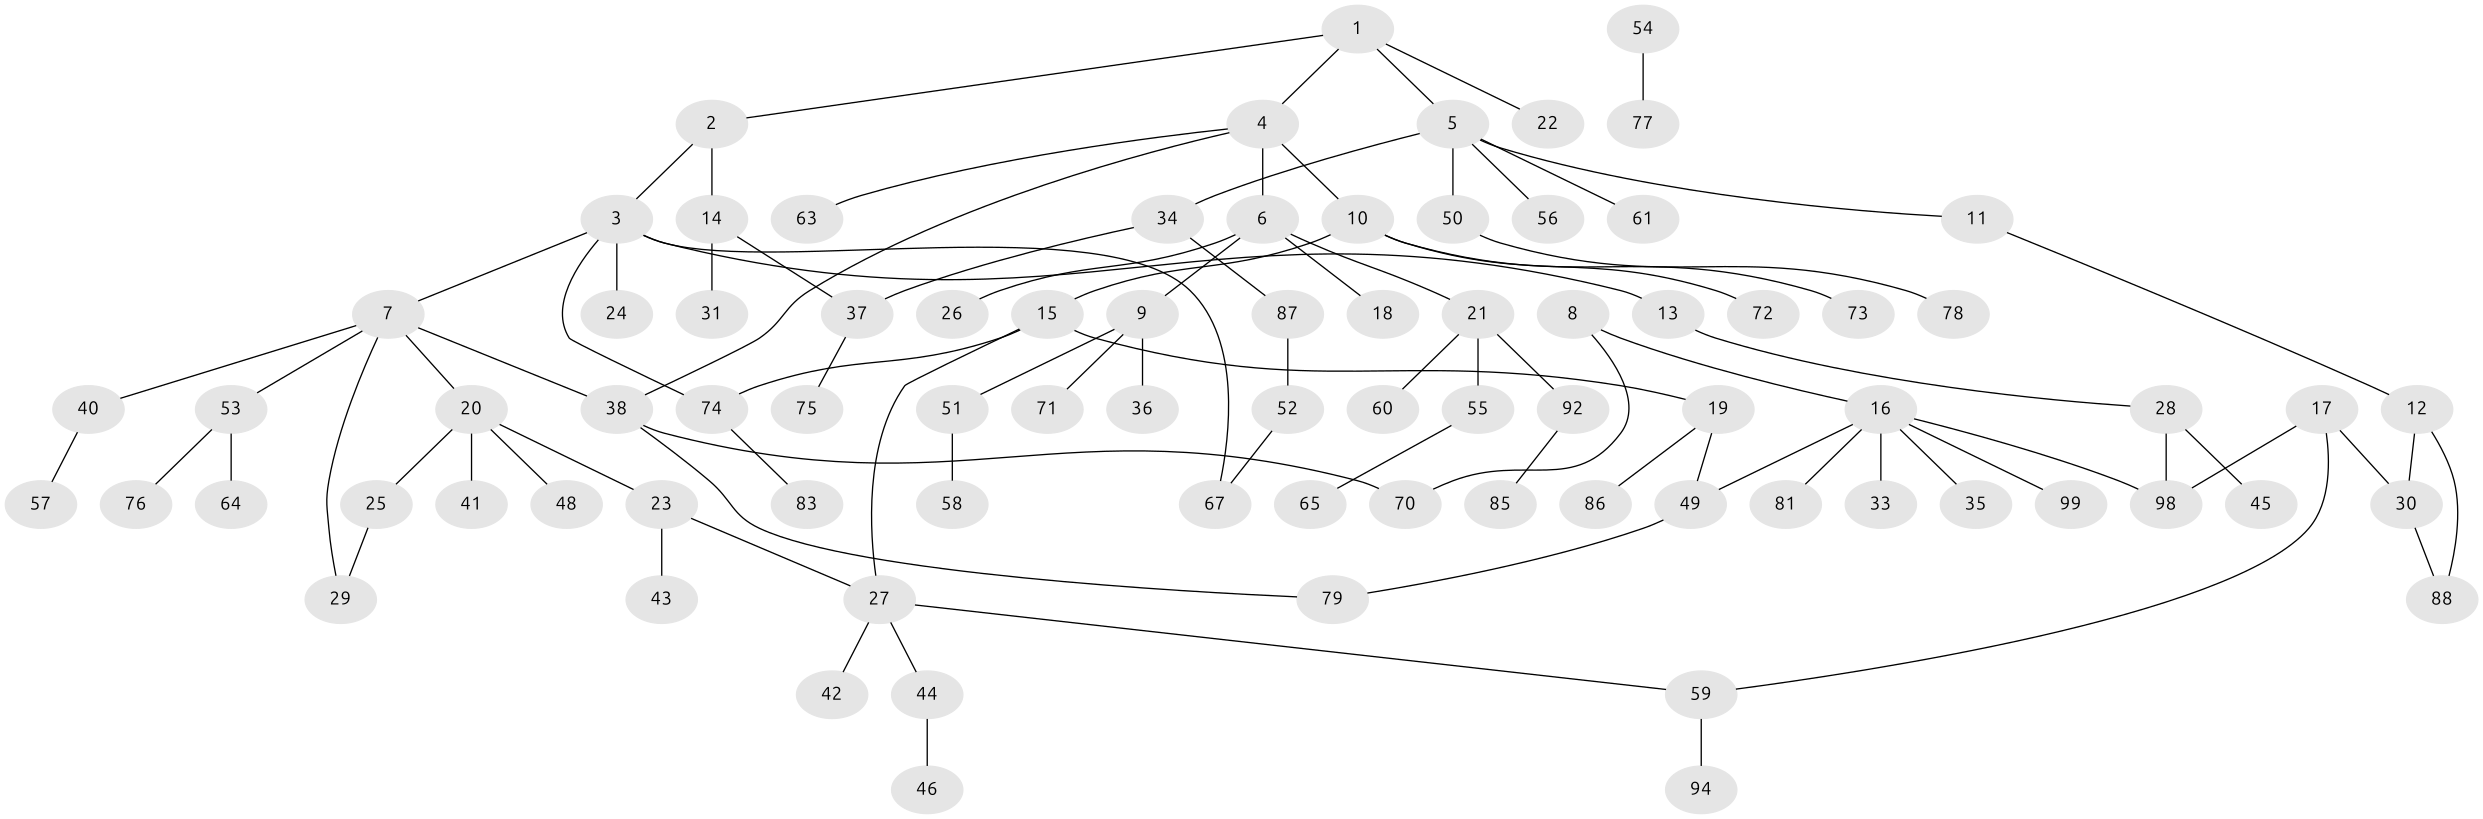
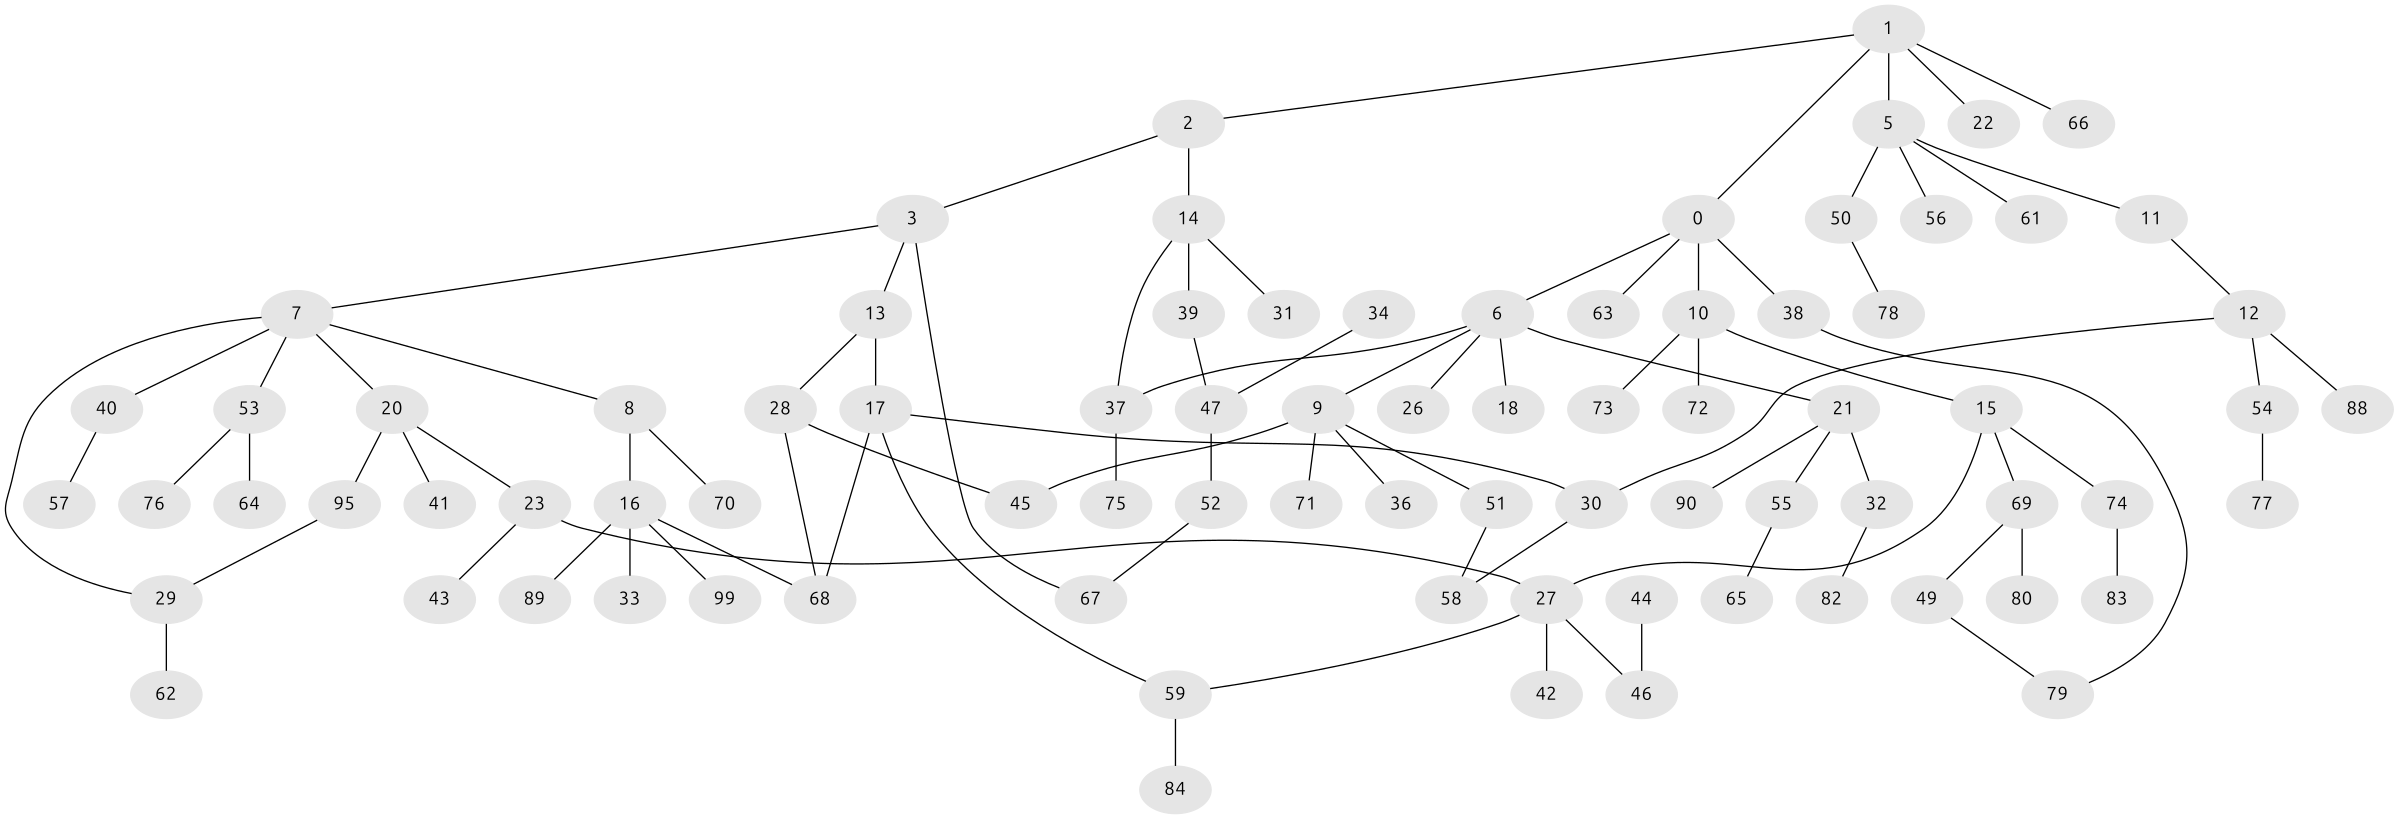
node "4": label "4" -> "0"
node "66": added
edge "5" -- "34": removed
edge "34" -- "37": now "6" -- "37"
node "24": removed
node "39": added
node "87": label "87" -> "47"
edge "3" -- "74": removed
edge "7" -- "38": now "7" -- "8"
edge "13" -- "17": added
edge "12" -- "54": added
node "60": label "60" -> "90"
node "92": label "92" -> "32"
node "19": label "19" -> "69"
edge "9" -- "45": added
edge "38" -- "70": removed
edge "16" -- "49": removed
node "25": label "25" -> "95"
node "48": removed
node "85": label "85" -> "82"
node "86": label "86" -> "80"
node "81": label "81" -> "89"
node "35": removed
node "98": label "98" -> "68"
edge "30" -- "88": now "30" -- "58"
edge "27" -- "44": now "27" -- "46"
node "62": added
node "94": label "94" -> "84"
